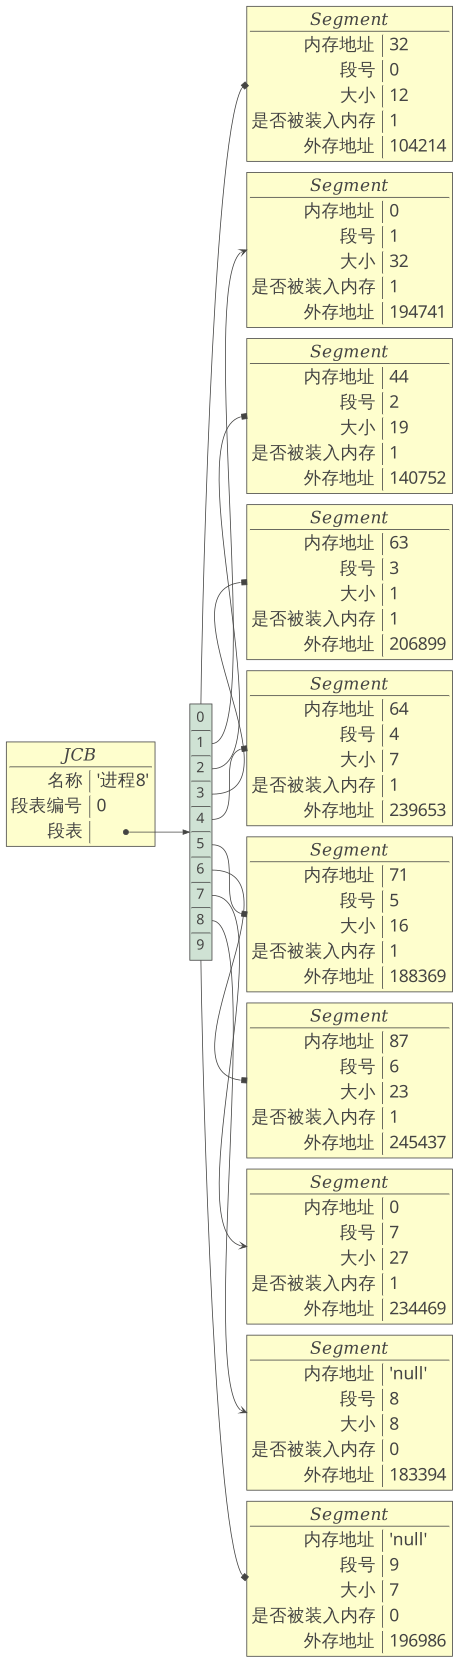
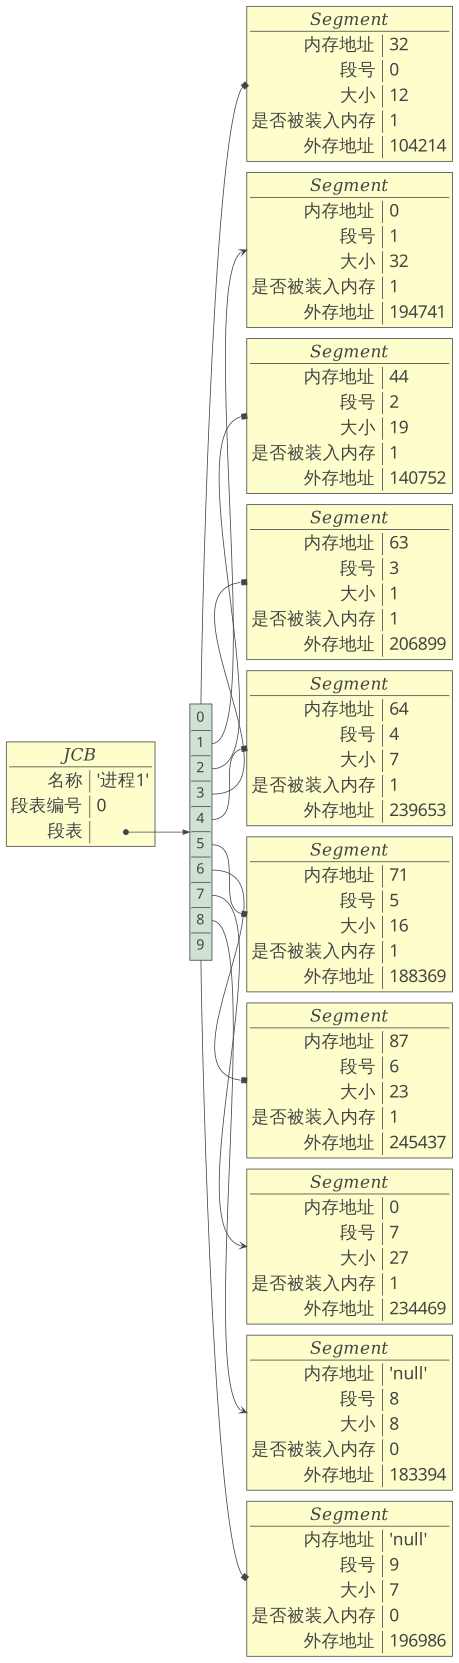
node "JCB": text "'进程8'" -> "'进程1'"
